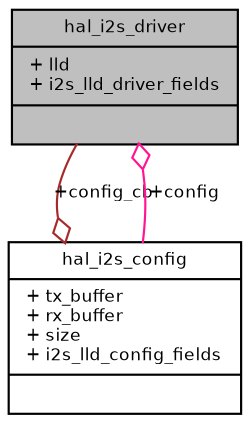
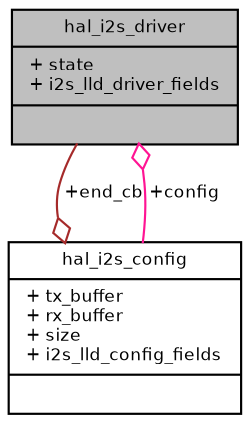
node "hal_i2s_driver": text "+ lld" -> "+ state"
edge "hal_i2s_driver" -> "hal_i2s_config": label " +config_cb" -> " +end_cb"
